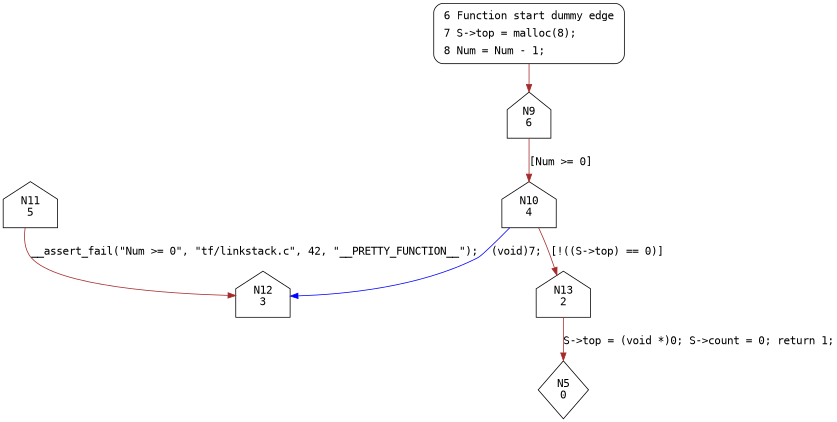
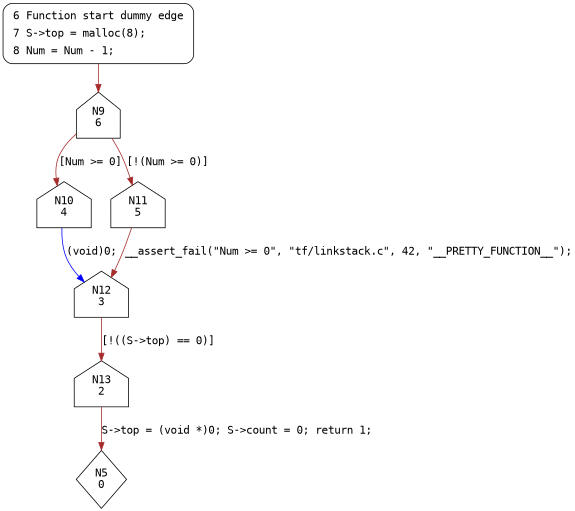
edge "N9 6" -> "N11 5": added, label "[!(Num >= 0)]"
edge "N10 4" -> "N13 2": now "N12 3" -> "N13 2"
edge "N10 4" -> "N12 3": label "(void)7;" -> "(void)0;"
